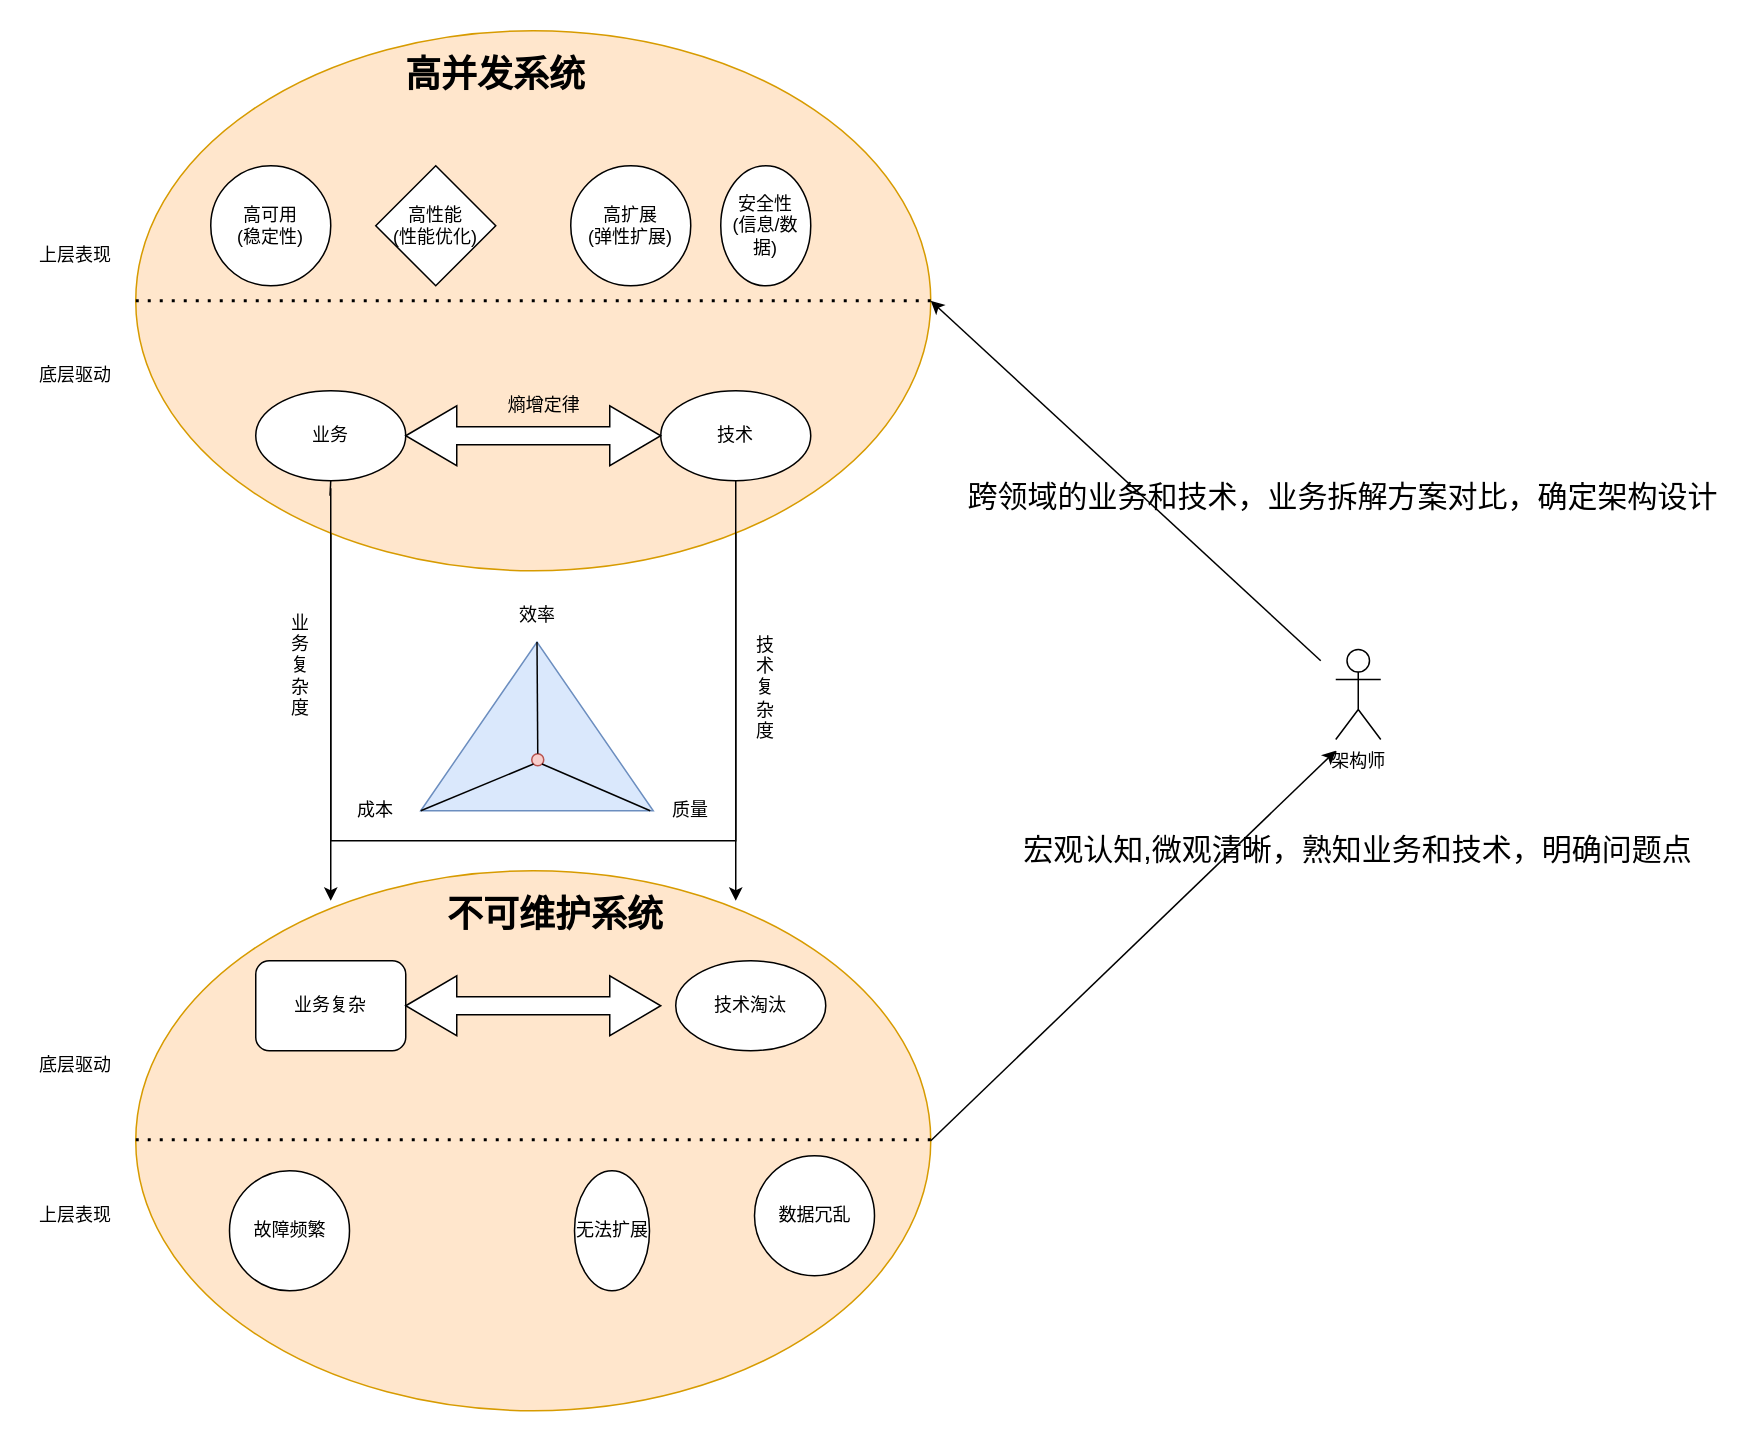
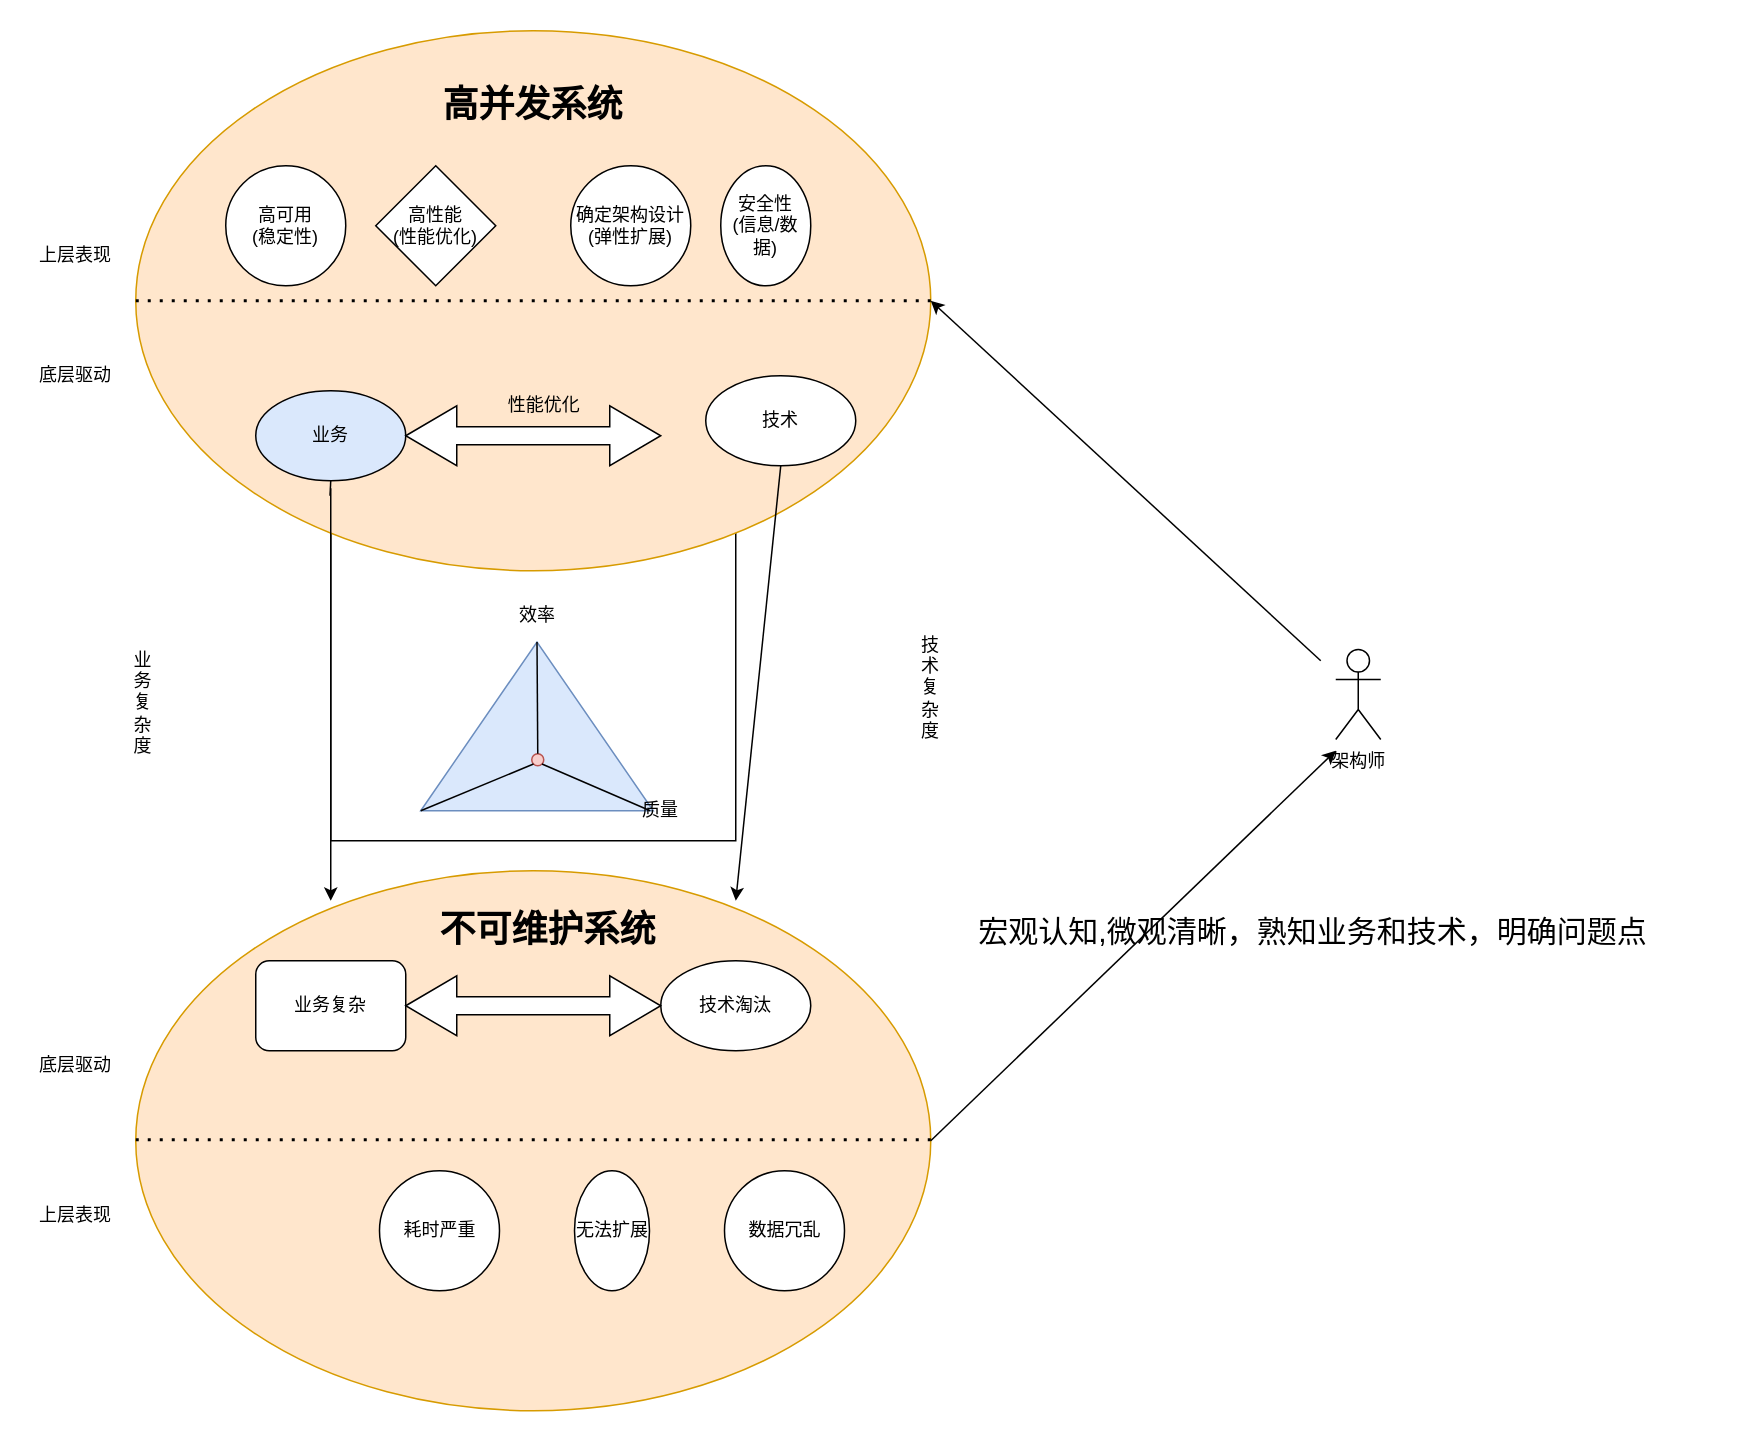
node "高并发系统": moved (496, 76) -> (533, 106)
node "高可用 (稳定性)": moved (271, 226) -> (286, 226)
node "高扩展 (弹性扩展)": label "高扩展 (弹性扩展)" -> "确定架构设计 (弹性扩展)"
node "熵增定律": label "熵增定律" -> "性能优化"
node "业务": fillcolor #ffffff -> #dae8fc
node "技术": moved (736, 436) -> (781, 421)
node "跨领域的业务和技术，业务拆解方案对比，确定架构设计": removed
node "业务复杂度": moved (301, 665) -> (143, 702)
node "技术复杂度": moved (766, 688) -> (931, 688)
node "成本": removed
node "质量": moved (691, 811) -> (661, 811)
node "宏观认知,微观清晰，熟知业务和技术，明确问题点": moved (1358, 848) -> (1313, 931)
node "不可维护系统": moved (556, 916) -> (548, 931)
node "技术淘汰": moved (751, 1006) -> (736, 1006)
node "数据冗乱": moved (815, 1216) -> (785, 1231)
node "故障频繁": removed
node "耗时严重": added
